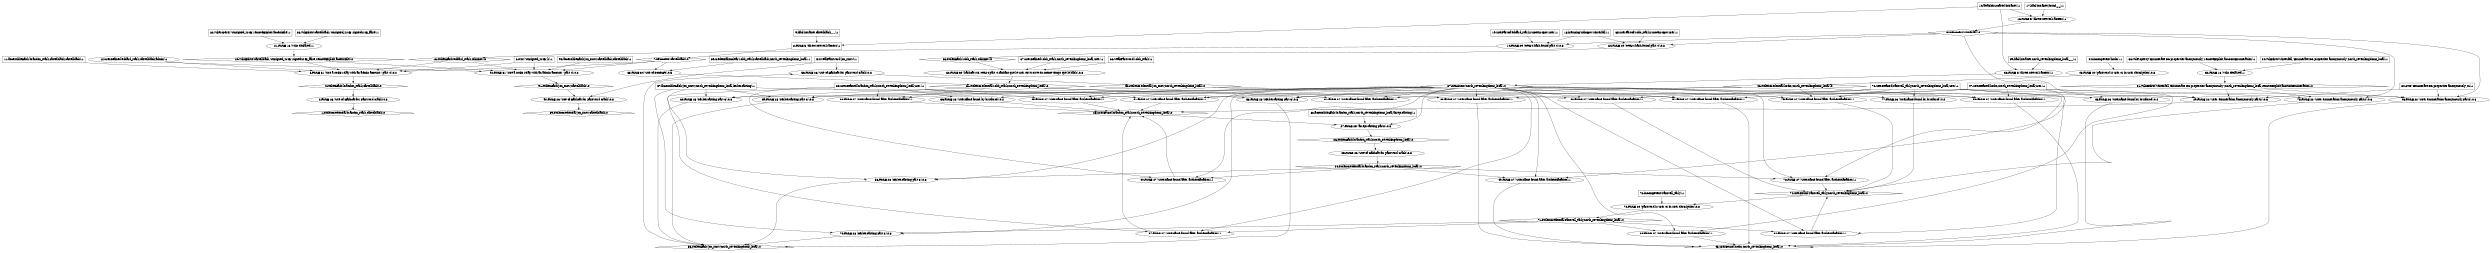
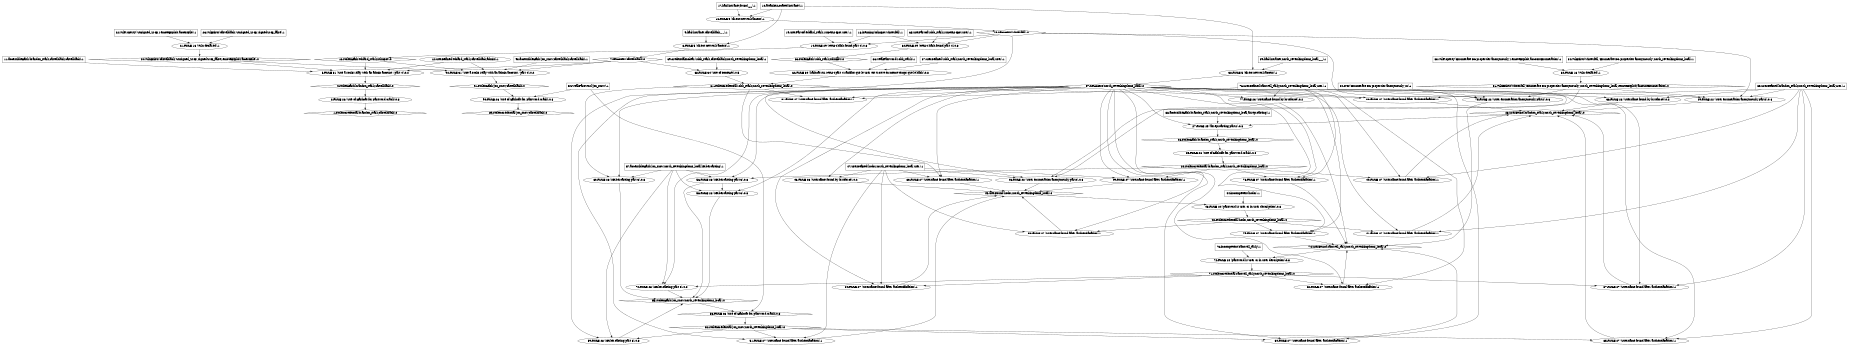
node "8:RULE 5 (direct network access):1": shape box -> ellipse
node "6:cvss('Unsigned_SMB',h):1": removed
node "53:RULE 26 (Use of Hashcat for password crack):0.8": shape ellipse -> diamond
edge "42:stolenCredential(hodor,north_sevenkingdoms_local):0" -> "58:RULE 28 (Kerberoasting part 3):0.8": now "56:RULE 28 (Kerberoasting part 3):0.8" -> "58:RULE 28 (Kerberoasting part 3):0.8"
edge "30:cvss('Enumerate DC properties anonymously',m):1" -> "75:RULE 22 (User enumeration anonymously part2):0.6": added
edge "45:userFound(hodor,north_sevenkingdoms_local):0" -> "43:RULE 24 (password is user or in user description):0.8": added
